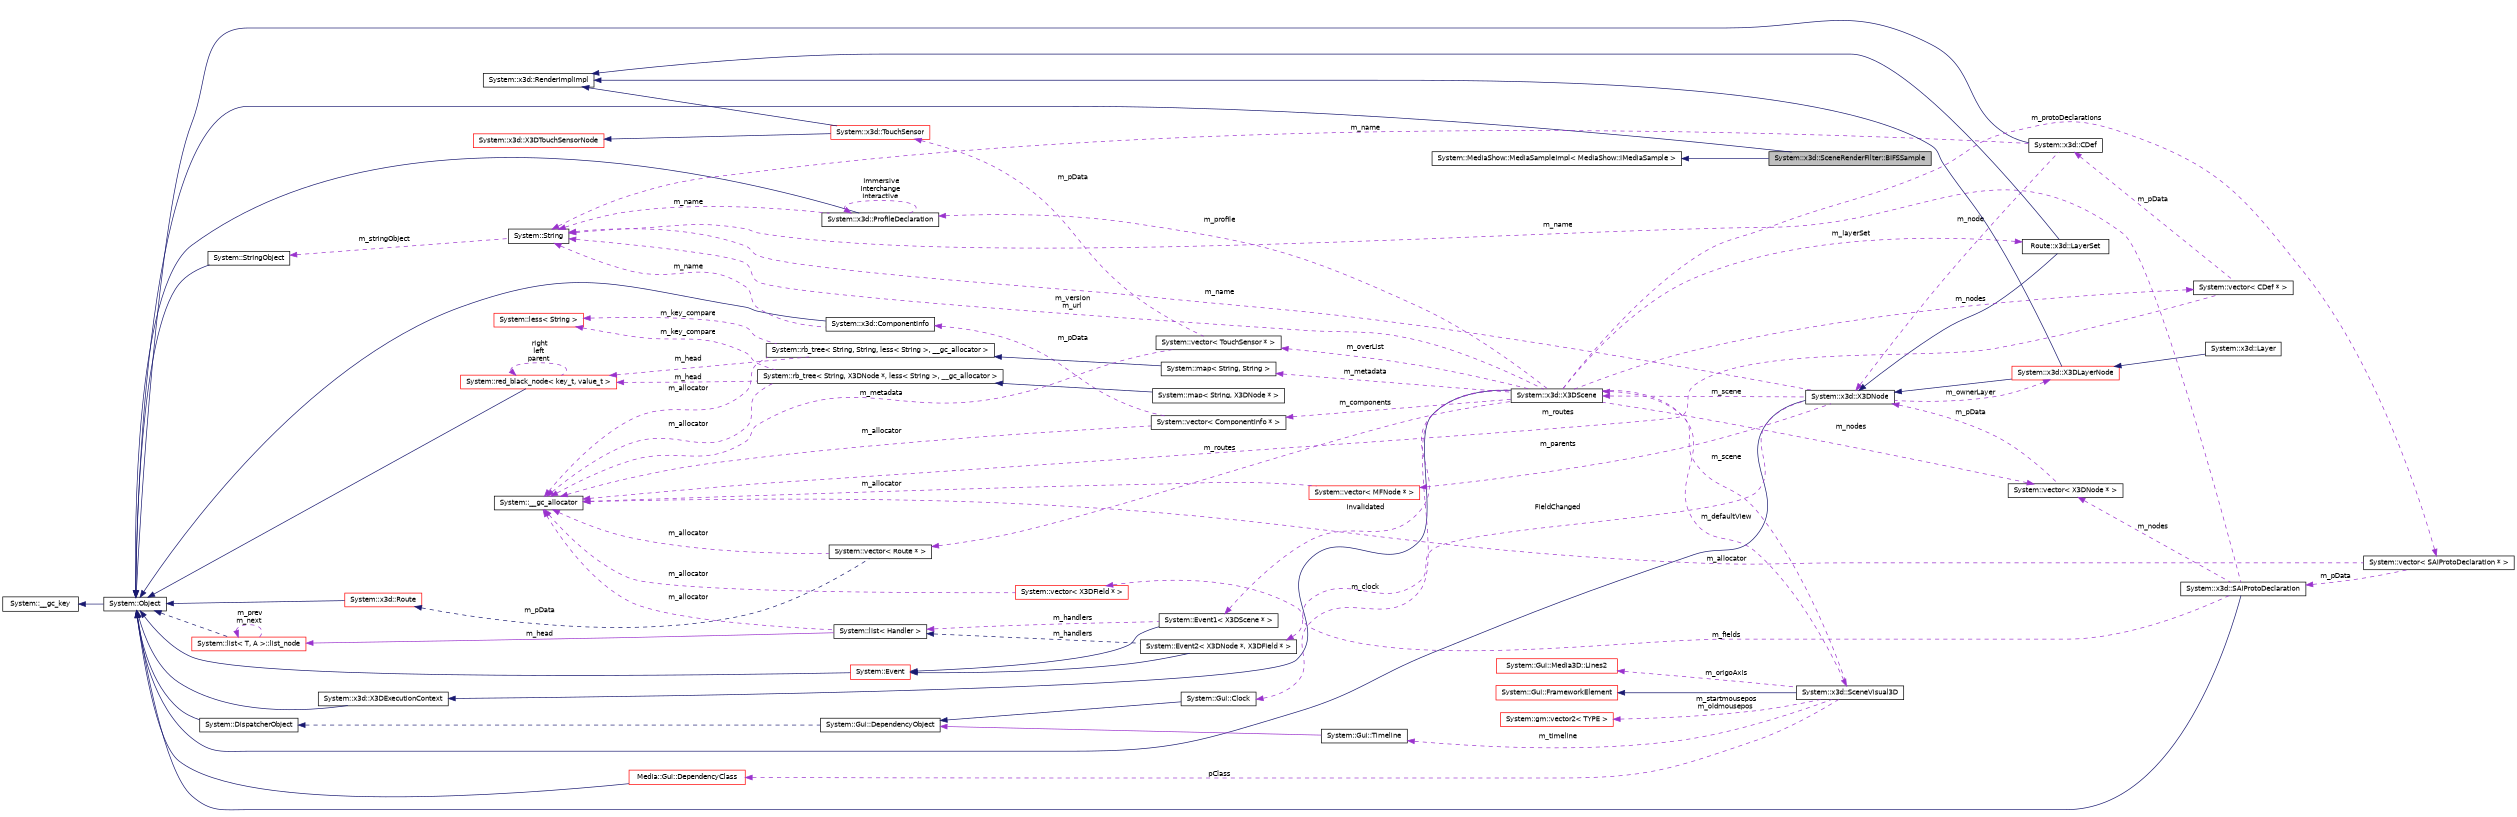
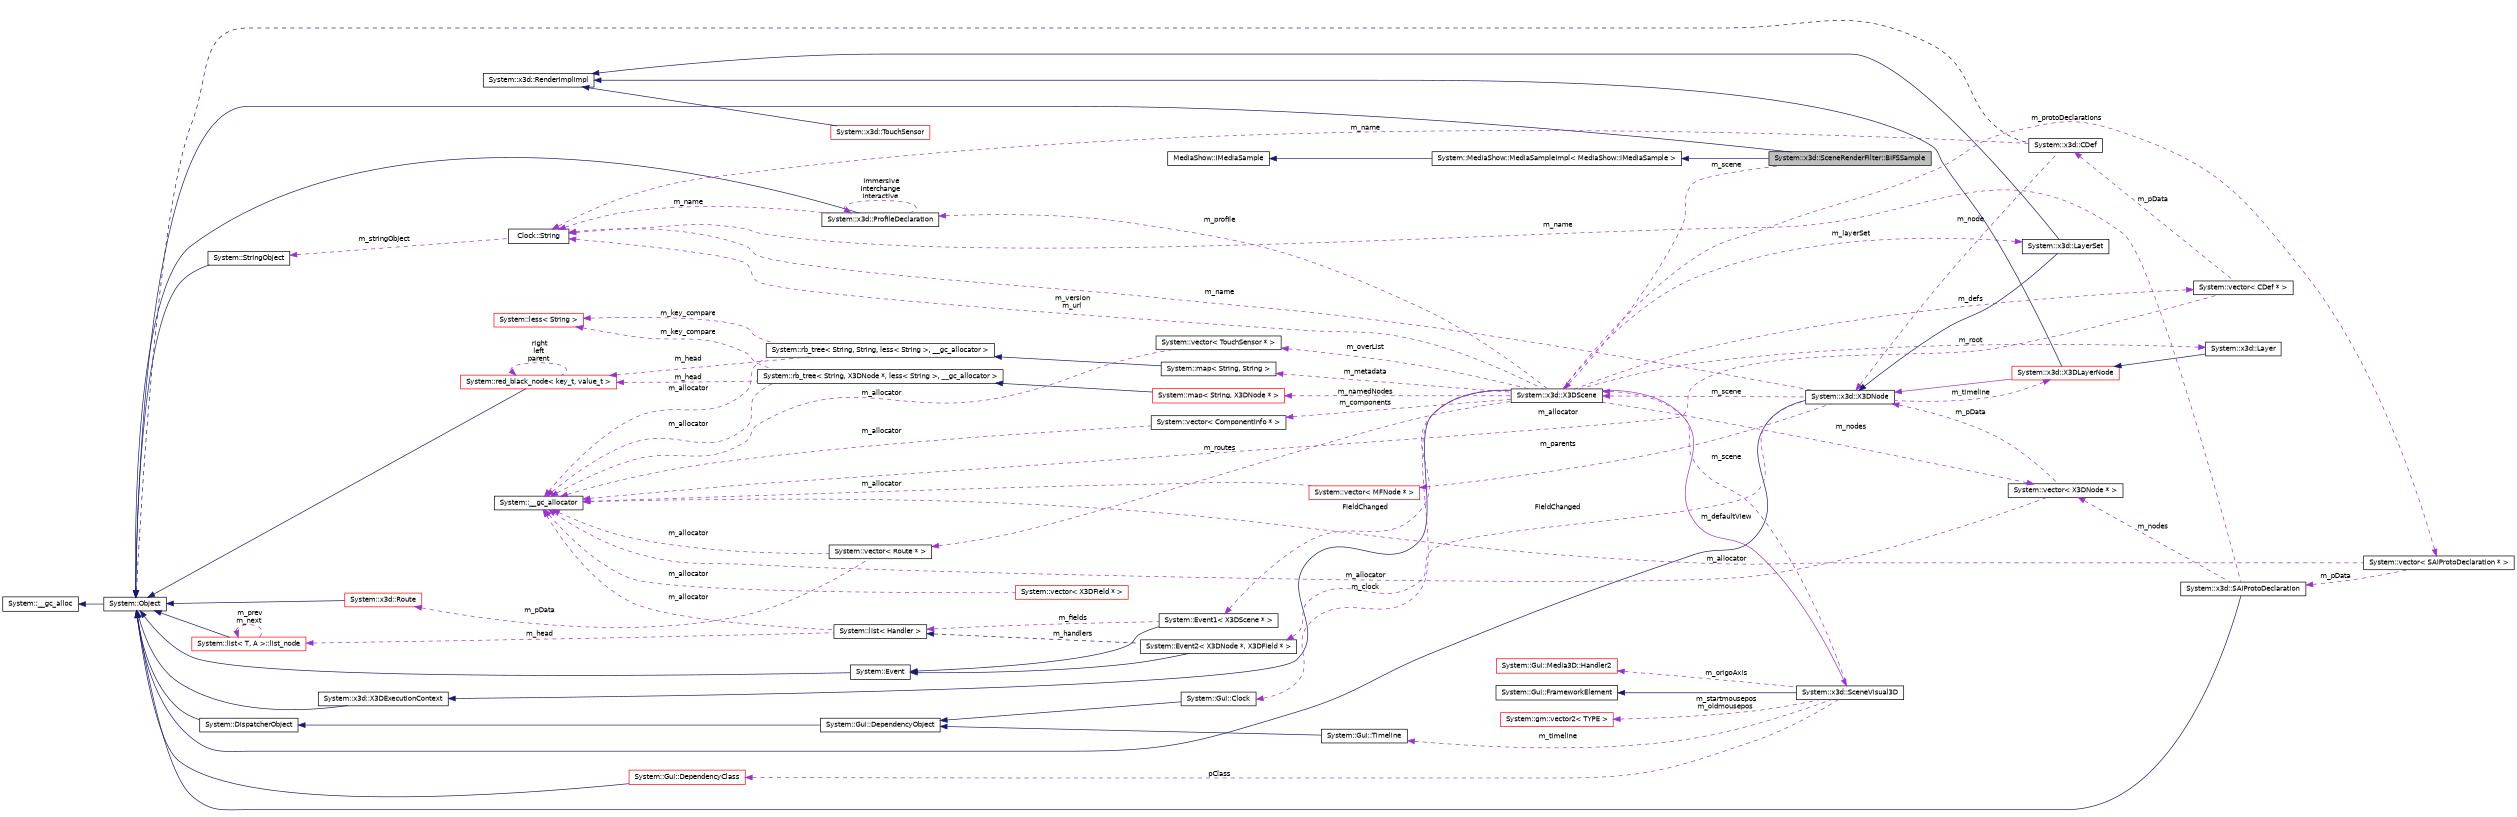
edge "System::x3d::CDef" -> "System::Object": style solid -> dashed
node "System::x3d::X3DTouchSensorNode": removed
node "MediaShow::IMediaSample": added
edge "System::vector< TouchSensor * >" -> "System::x3d::TouchSensor": removed, label "m_pData"
node "System::String": label "System::String" -> "Clock::String"
node "Route::x3d::LayerSet": label "Route::x3d::LayerSet" -> "System::x3d::LayerSet"
edge "System::x3d::SceneRenderFilter::BIFSSample" -> "System::x3d::X3DScene": added, label "m_scene"
edge "System::x3d::X3DScene" -> "System::vector< CDef * >": label " m_nodes" -> " m_defs"
node "System::x3d::ComponentInfo": removed
edge "System::x3d::X3DScene" -> "System::x3d::Layer": added, label "m_root"
edge "System::x3d::X3DLayerNode" -> "System::x3d::X3DNode": color midnightblue -> darkorchid3
edge "System::vector< TouchSensor * >" -> "System::__gc_allocator": label " m_metadata" -> " m_allocator"
edge "System::x3d::X3DNode" -> "System::x3d::X3DLayerNode": label " m_ownerLayer" -> " m_timeline"
node "System::map< String, X3DNode * >": color black -> red
edge "System::x3d::X3DScene" -> "System::map< String, X3DNode * >": added, label "m_namedNodes"
edge "System::vector< CDef * >" -> "System::__gc_allocator": label " m_routes" -> " m_allocator"
edge "System::x3d::X3DScene" -> "System::Event1< X3DScene * >": label " Invalidated" -> " FieldChanged"
edge "System::x3d::X3DScene" -> "System::x3d::SceneVisual3D": style dashed -> solid
edge "System::vector< X3DNode * >" -> "System::__gc_allocator": added, label "m_allocator"
node "System::__gc_key": label "System::__gc_key" -> "System::__gc_alloc"
edge "System::Event1< X3DScene * >" -> "System::list< Handler >": label " m_handlers" -> " m_fields"
edge "System::list< T, A >::list_node" -> "System::Object": style dashed -> solid
edge "System::vector< Route * >" -> "System::x3d::Route": color midnightblue -> darkorchid3
edge "System::list< Handler >" -> "System::list< T, A >::list_node": style solid -> dashed
edge "System::x3d::SAIProtoDeclaration" -> "System::vector< X3DField * >": removed, label "m_fields"
node "System::Gui::Media3D::Lines2": label "System::Gui::Media3D::Lines2" -> "System::Gui::Media3D::Handler2"
node "System::Event": color red -> black
node "System::Gui::FrameworkElement": color red -> black
edge "System::Gui::DependencyObject" -> "System::DispatcherObject": style dashed -> solid
edge "System::Gui::Timeline" -> "System::Gui::DependencyObject": color darkorchid3 -> midnightblue
node "Media::Gui::DependencyClass": label "Media::Gui::DependencyClass" -> "System::Gui::DependencyClass"
